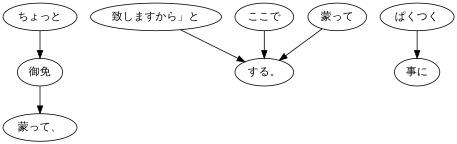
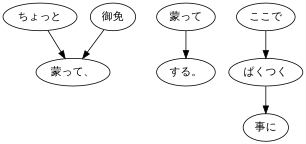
node "致しますから」と": removed
edge "ちょっと" -> "御免": now "ちょっと" -> "蒙って、"
edge "ここで" -> "する。": now "ここで" -> "ぱくつく"
